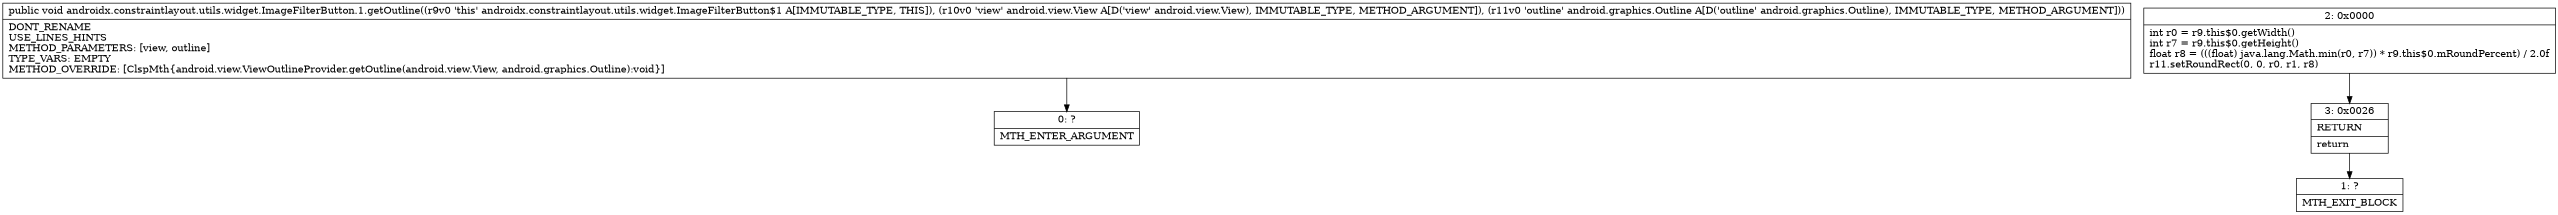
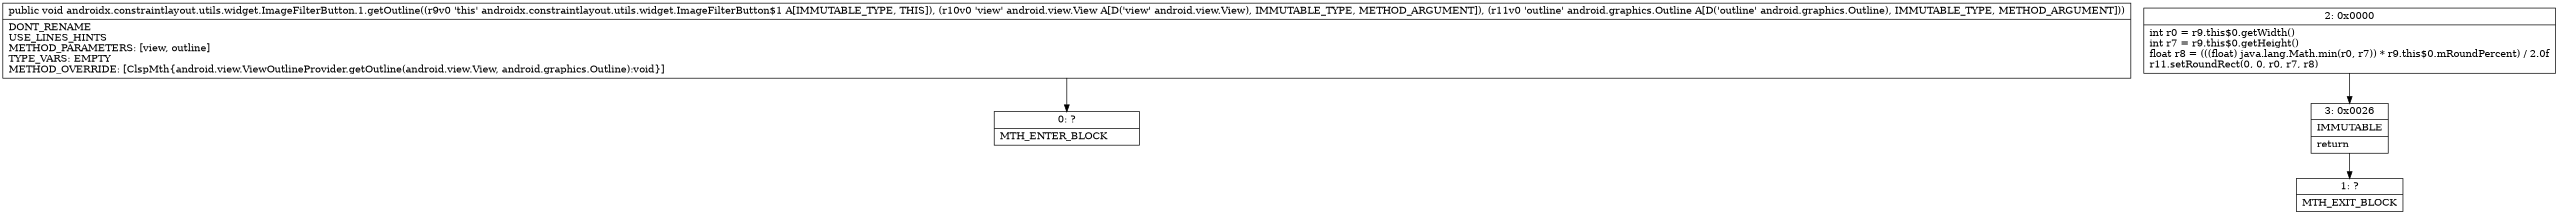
node "2: 0x0000": text "r11.setRoundRect(0, 0, r0, r1, r8)" -> "r11.setRoundRect(0, 0, r0, r7, r8)"
node "3: 0x0026": text "RETURN" -> "IMMUTABLE"
node "0: ?": text "MTH_ENTER_ARGUMENT" -> "MTH_ENTER_BLOCK"
